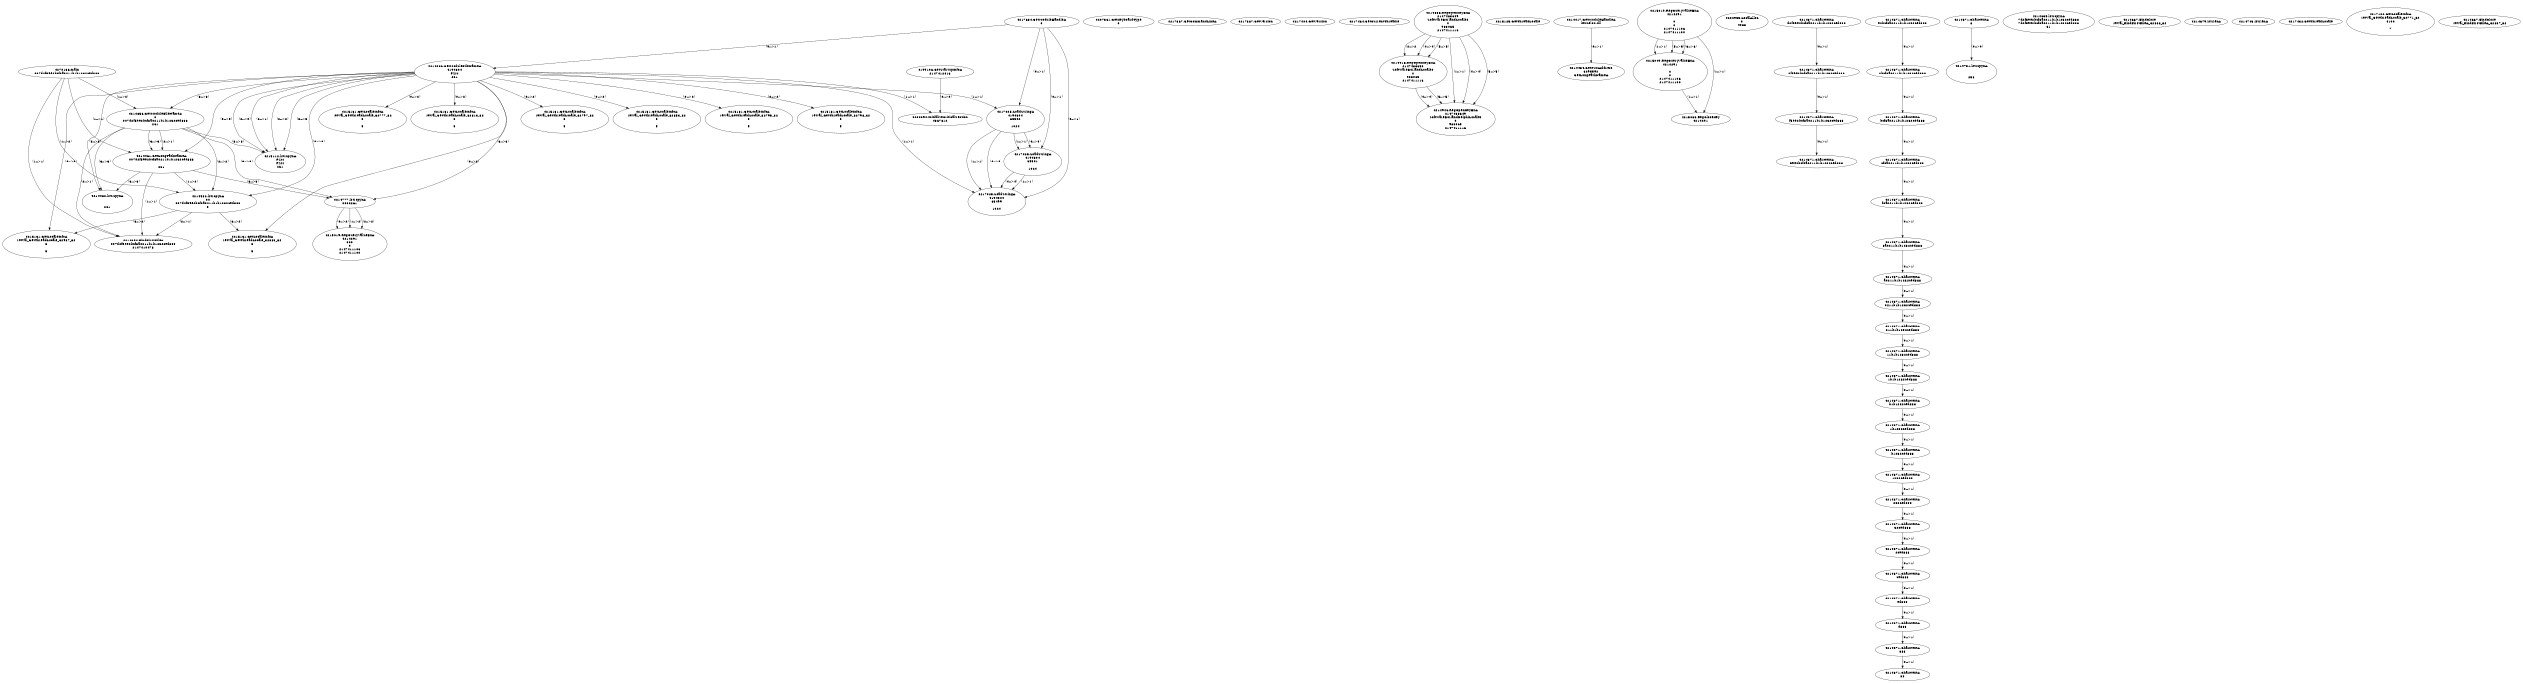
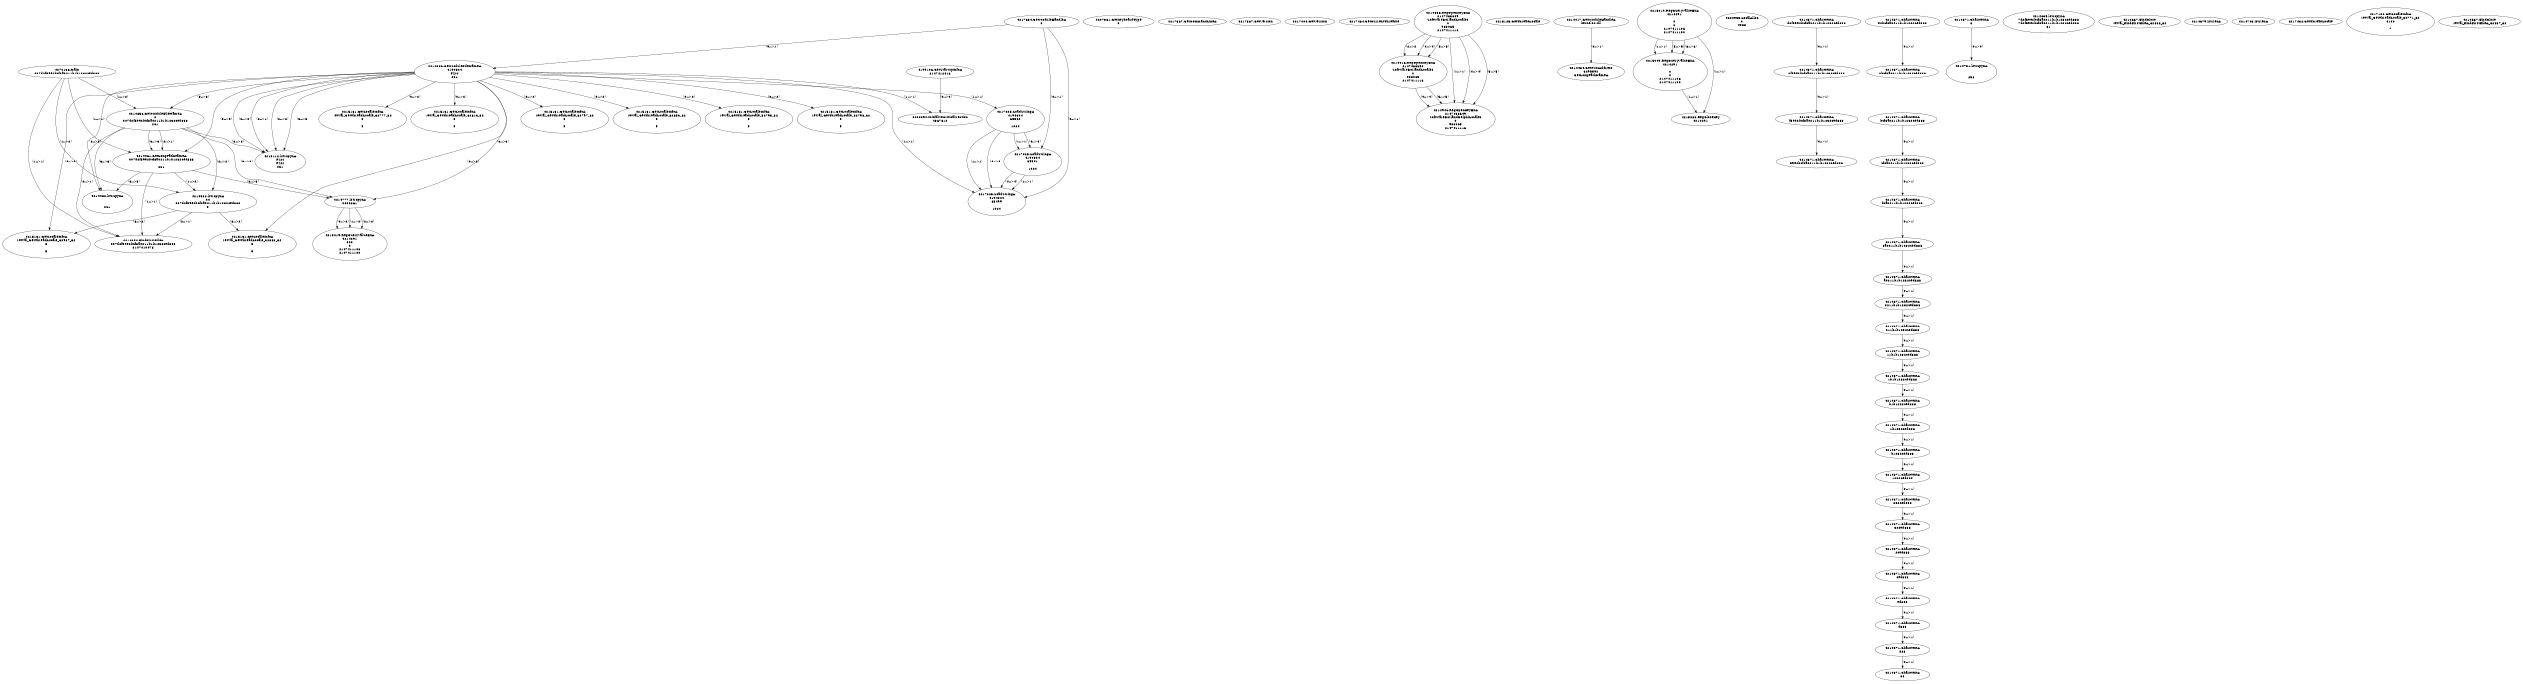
edge "4217684.GetModuleHandleA 0" -> "4217025.LoadStringA 4194304 65502 1024": removed, label "(0-->1)"
edge "4214371.CharNextA 2bcf8a0211b1b1232ced888" -> "4214371.CharNextA bcf8a0211b1b1232ced888": removed, label "(0-->1)"
edge "4214286.GetModuleFileNameA 4194304 PZM 261" -> "4214582.lstrcpynA 00 007d2f59e2bcf8a0211b1b1232ced888 3": removed, label "(0-->3)"
